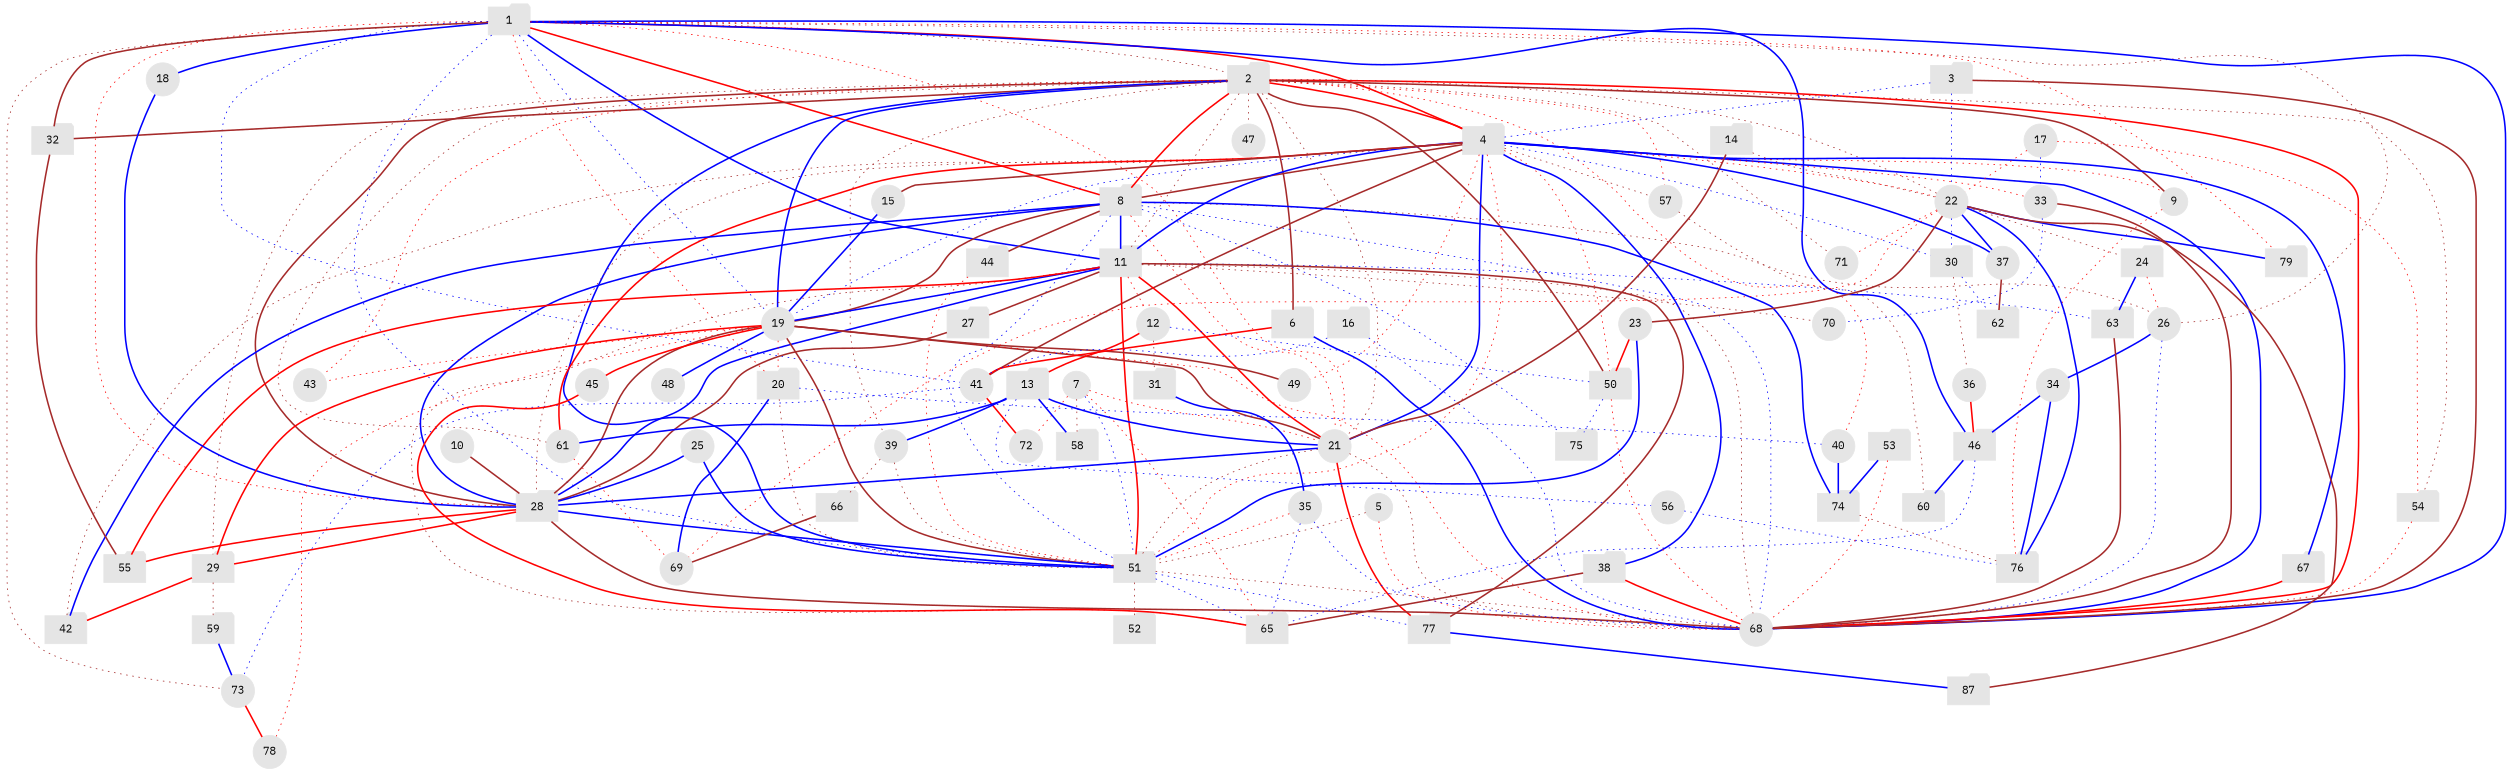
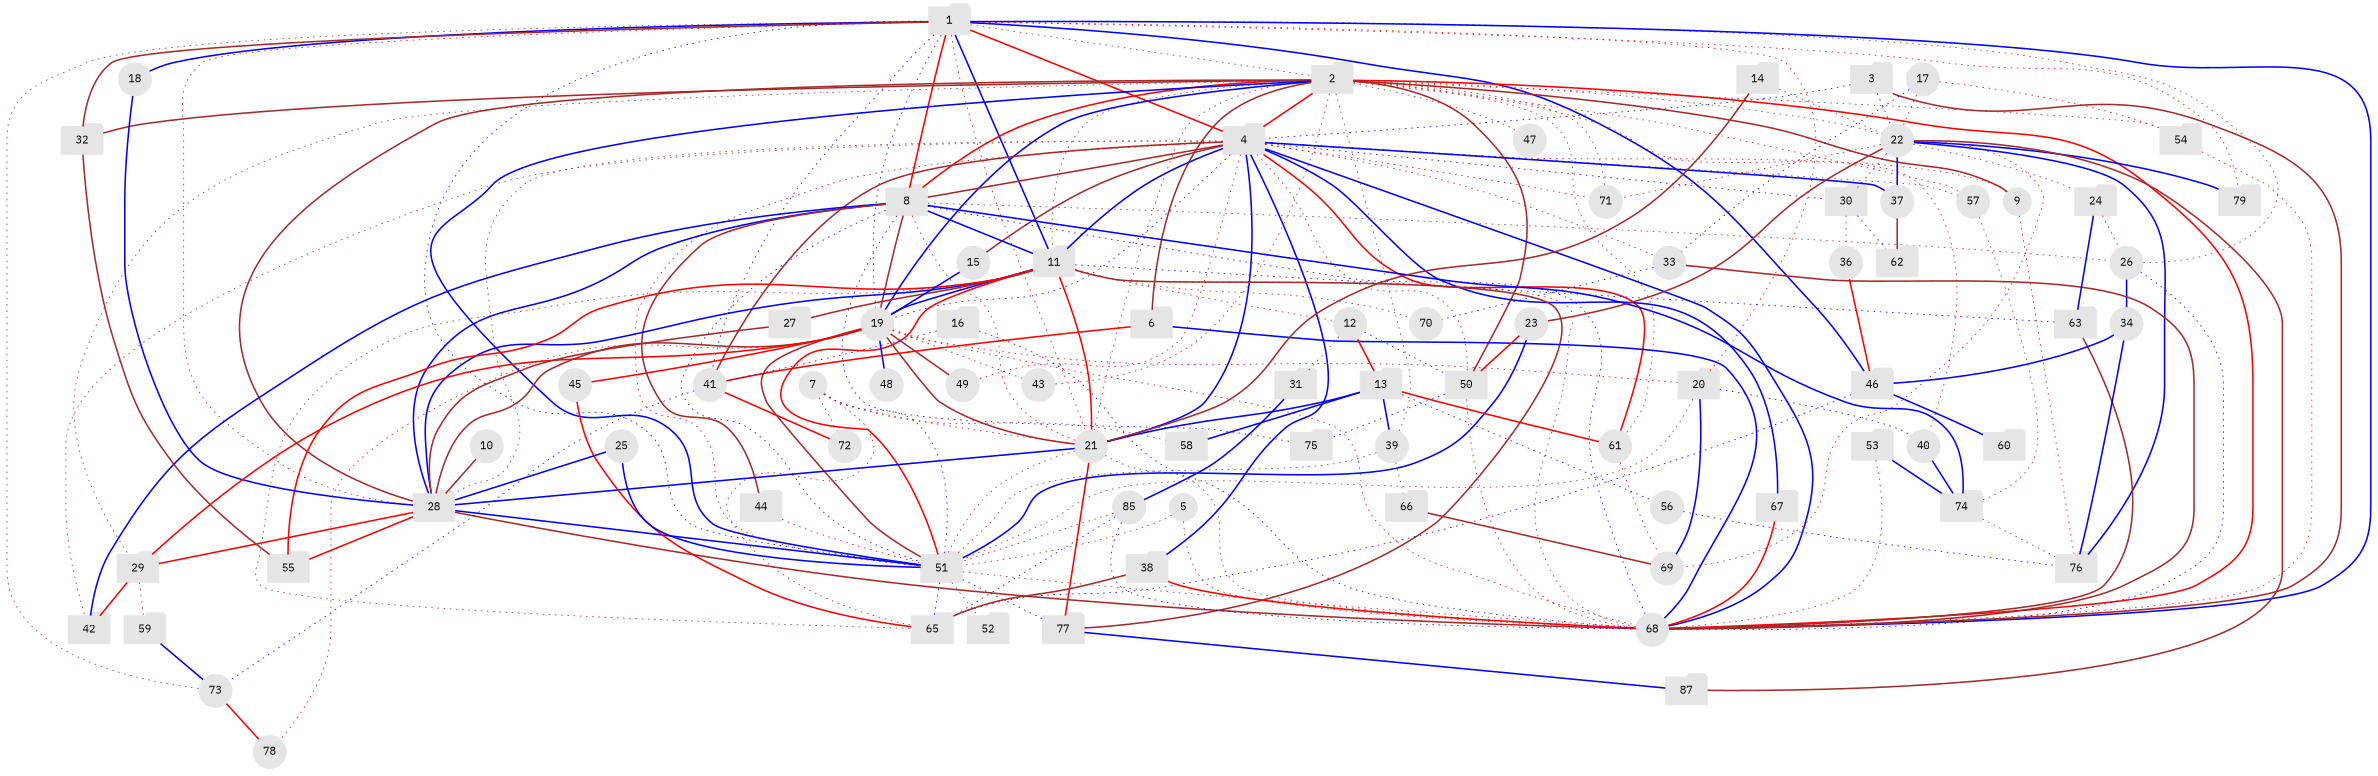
edge "4" -- "22": now "4" -- "71"
edge "57" -- "60": now "57" -- "74"
edge "13" -- "61": color blue -> red
node "35": label "35" -> "85"
